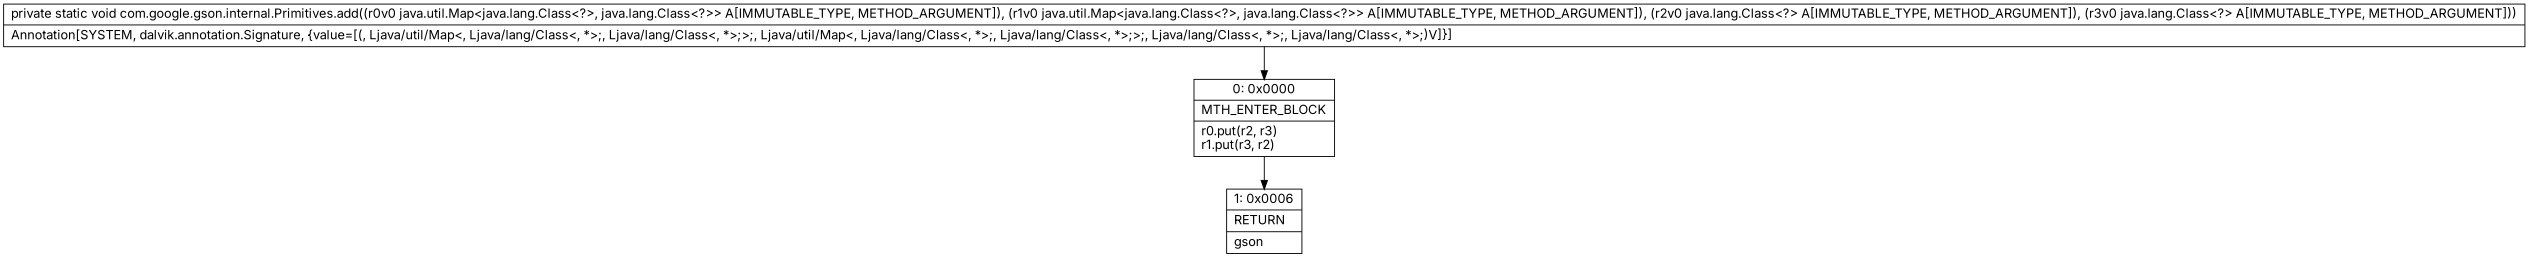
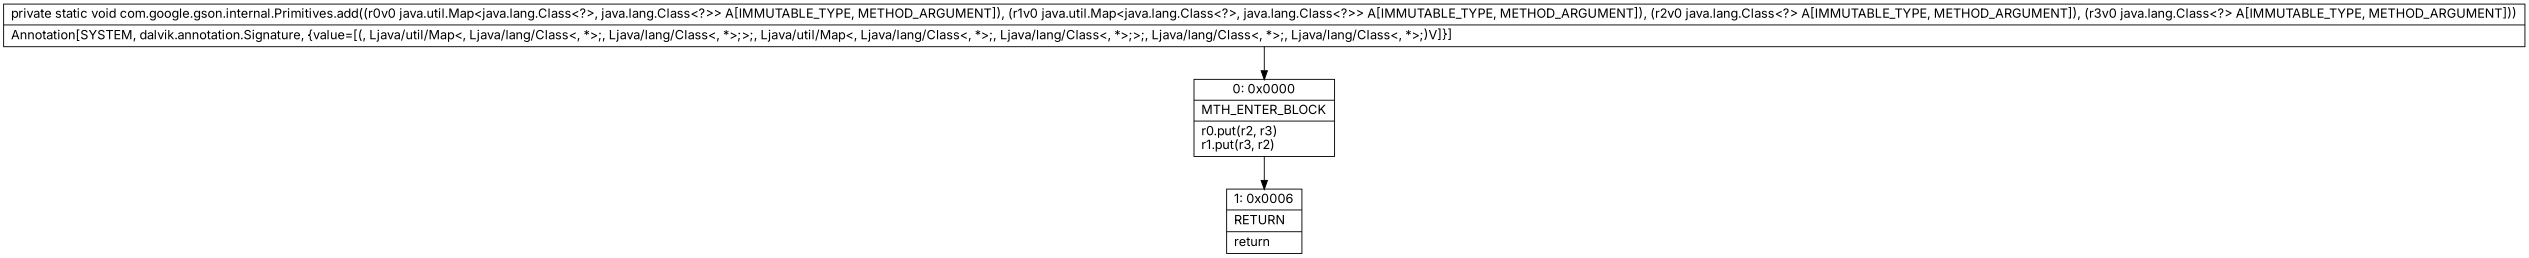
node "1: 0x0006": text "gson" -> "return"
